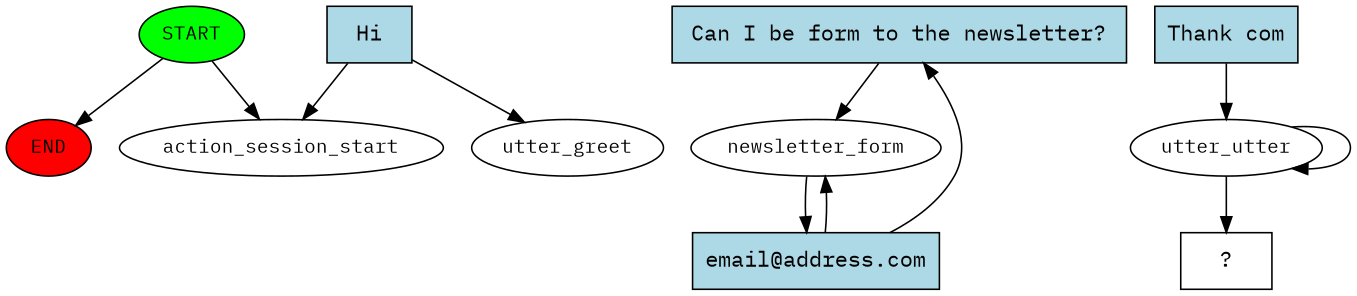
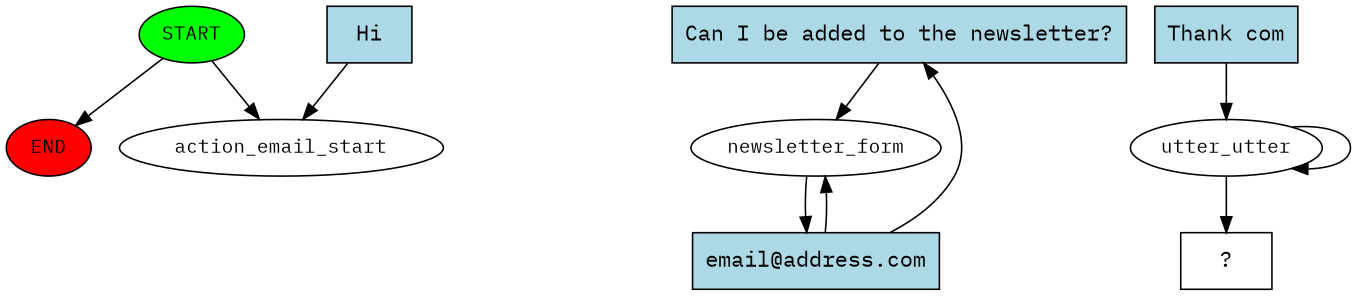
node "Can I be form to the newsletter?": label "Can I be form to the newsletter?" -> "Can I be added to the newsletter?"
node "action_session_start": label "action_session_start" -> "action_email_start"
node "utter_greet": removed
